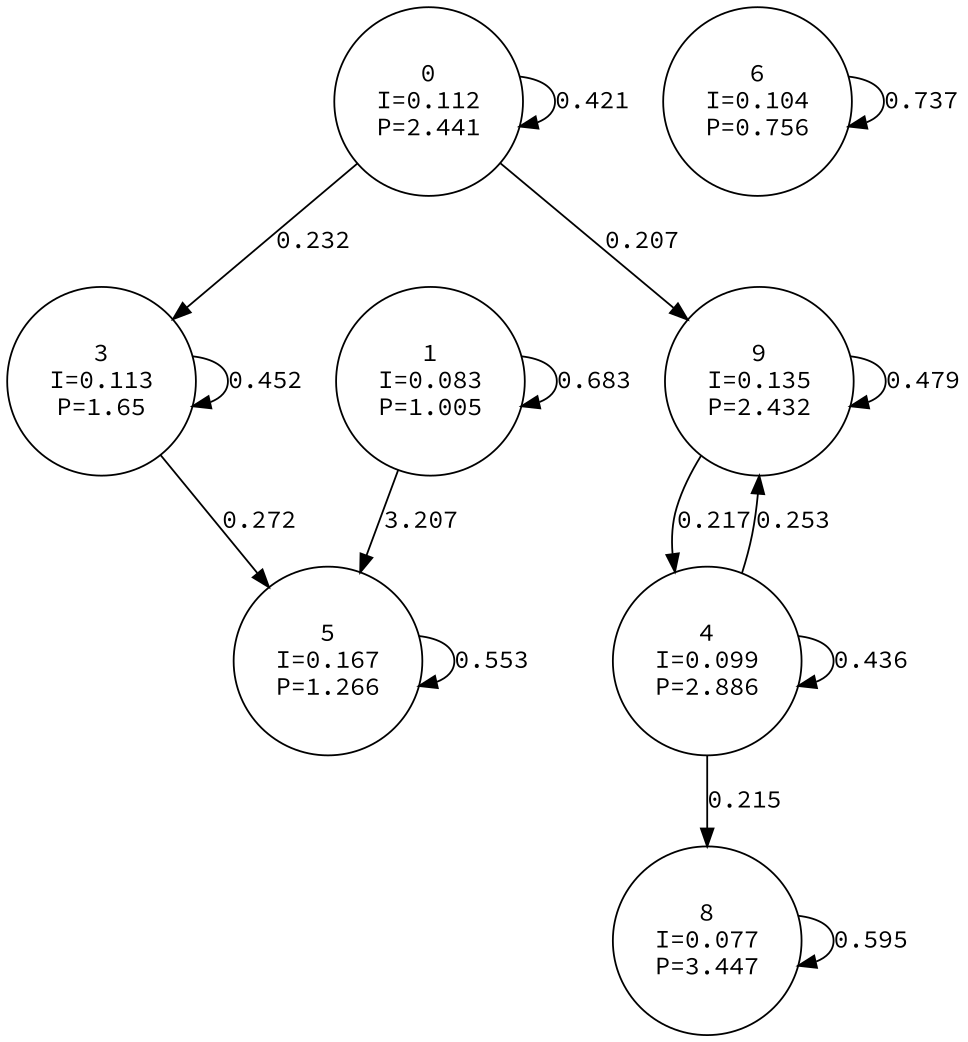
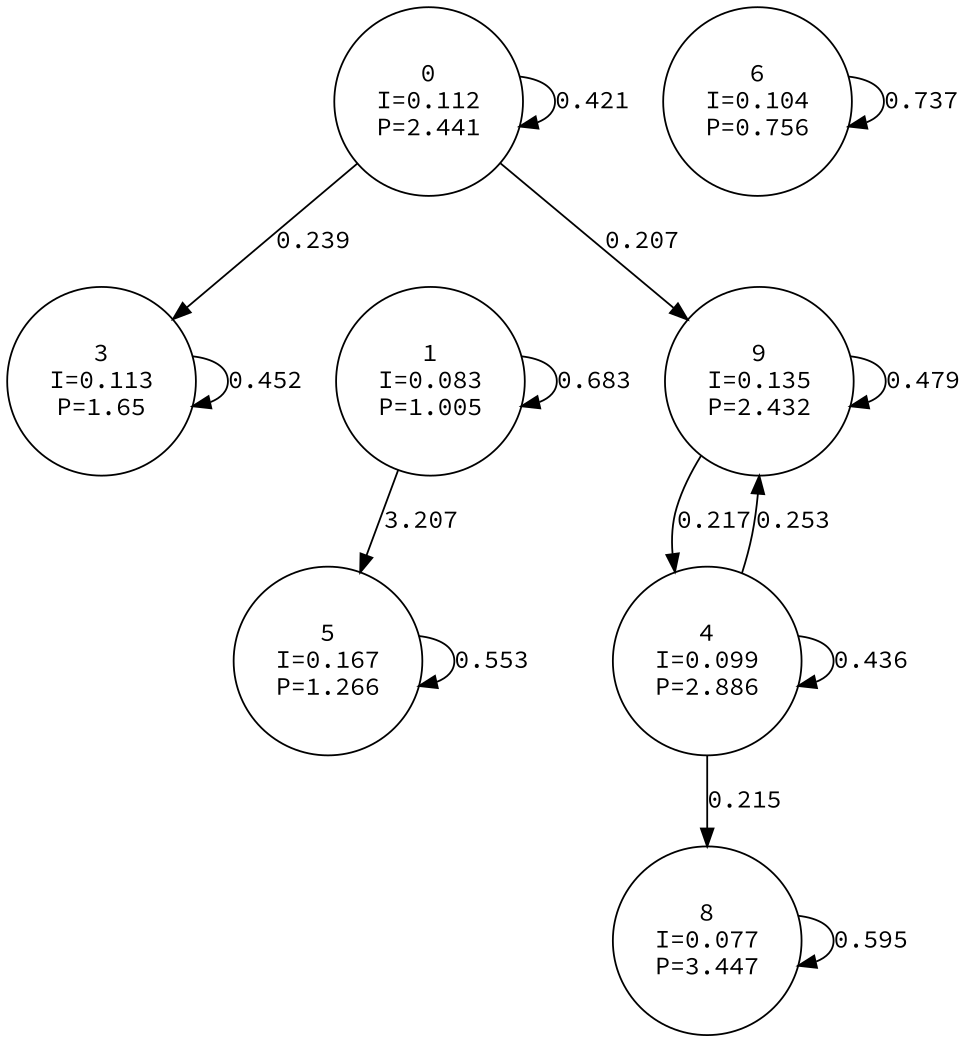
edge "0 I=0.112 P=2.441" -> "3 I=0.113 P=1.65": label "0.232" -> "0.239"
edge "3 I=0.113 P=1.65" -> "5 I=0.167 P=1.266": removed, label "0.272"
